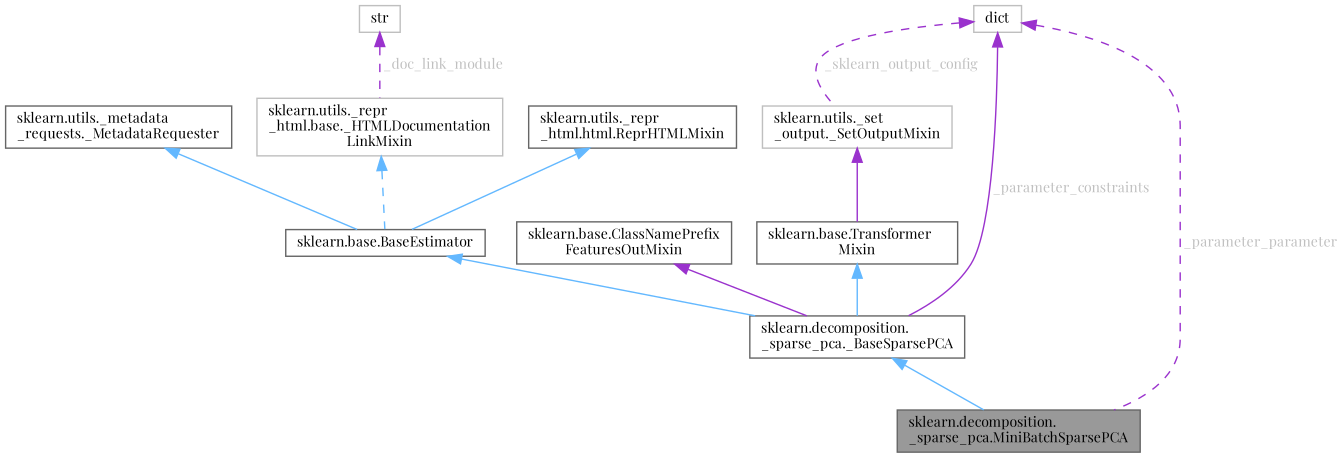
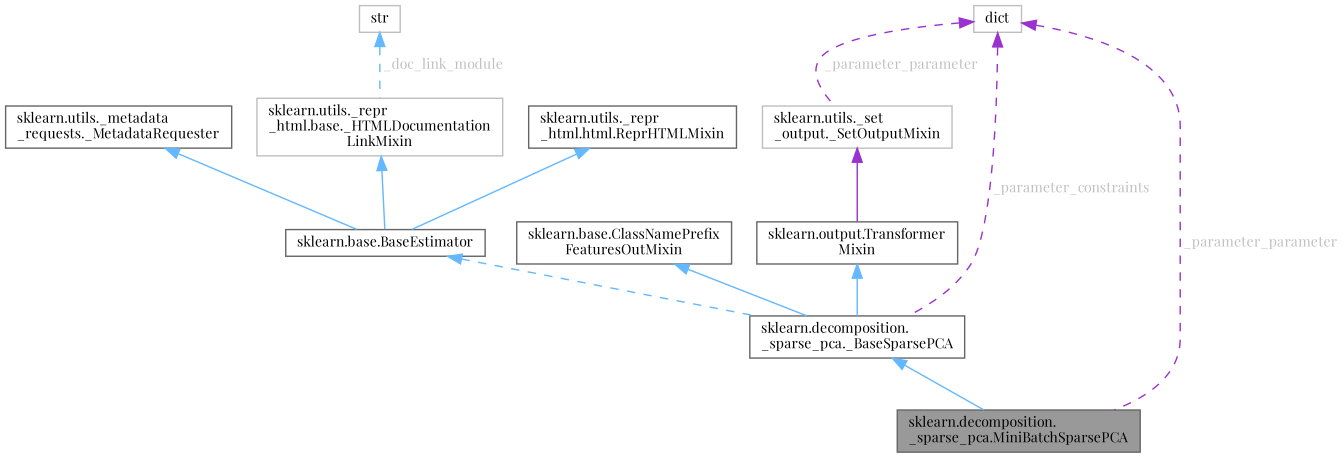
edge "sklearn.utils._set _output._SetOutputMixin" -> "dict": label " _sklearn_output_config" -> " _parameter_parameter"
edge "sklearn.utils._repr _html.base._HTMLDocumentation LinkMixin" -> "str": color darkorchid3 -> steelblue1
edge "sklearn.decomposition. _sparse_pca._BaseSparsePCA" -> "dict": style solid -> dashed
edge "sklearn.base.BaseEstimator" -> "sklearn.utils._repr _html.base._HTMLDocumentation LinkMixin": style dashed -> solid
node "sklearn.base.Transformer Mixin": label "sklearn.base.Transformer Mixin" -> "sklearn.output.Transformer Mixin"
edge "sklearn.decomposition. _sparse_pca._BaseSparsePCA" -> "sklearn.base.BaseEstimator": style solid -> dashed
edge "sklearn.decomposition. _sparse_pca._BaseSparsePCA" -> "sklearn.base.ClassNamePrefix FeaturesOutMixin": color darkorchid3 -> steelblue1
